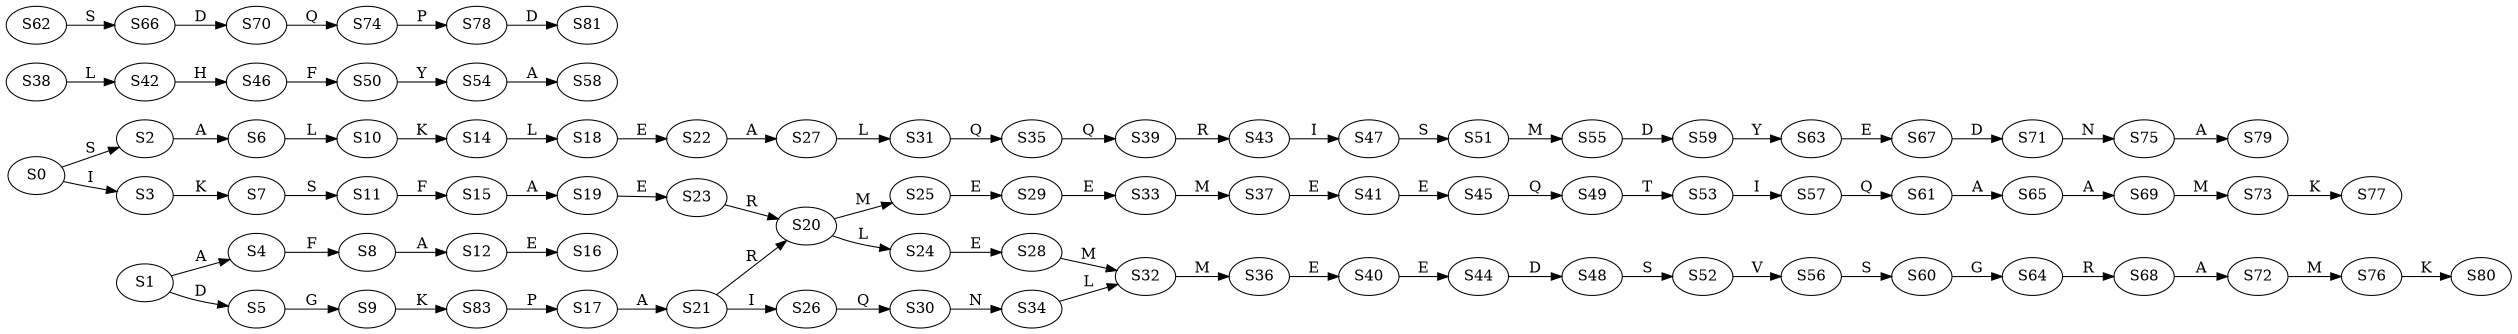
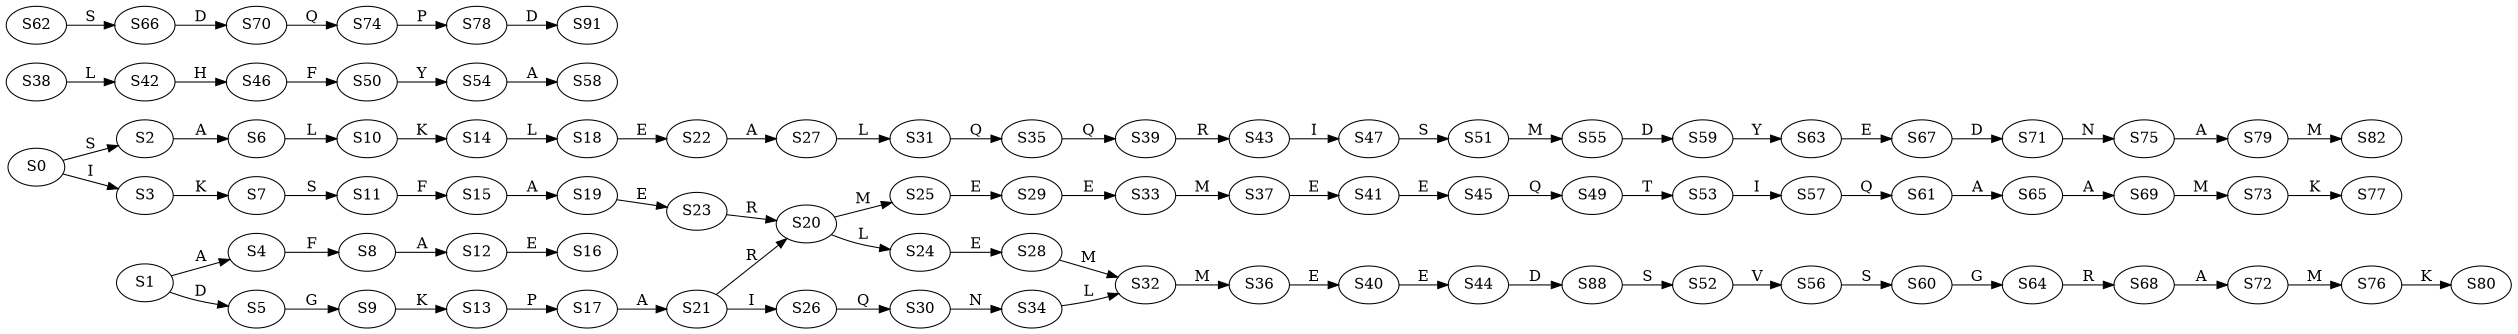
node "S81": label "S81" -> "S91"
node "S82": added
node "S48": label "S48" -> "S88"
node "S83": label "S83" -> "S13"
